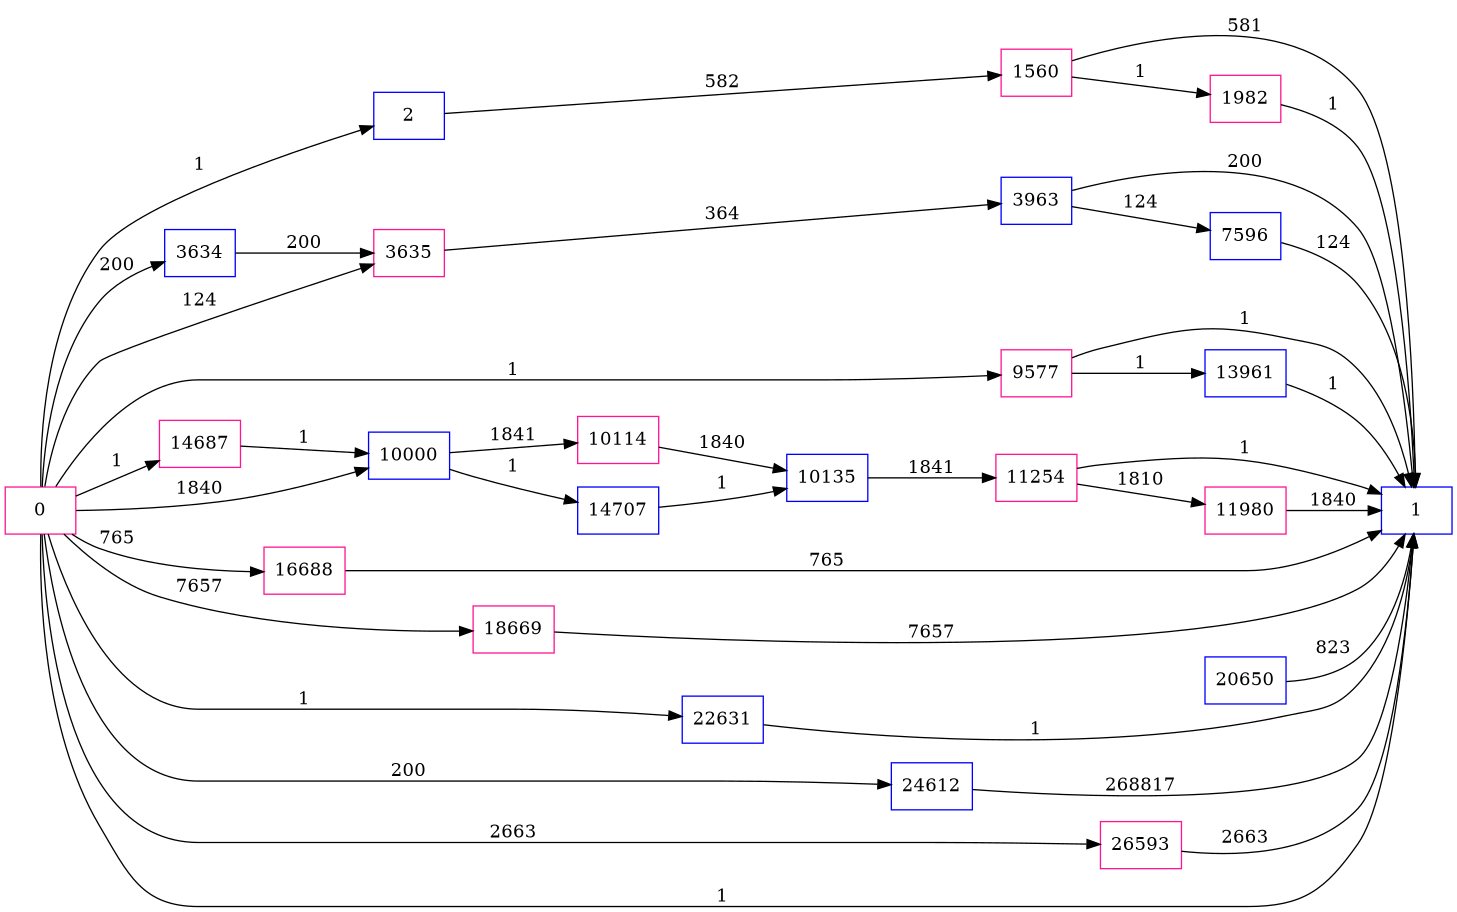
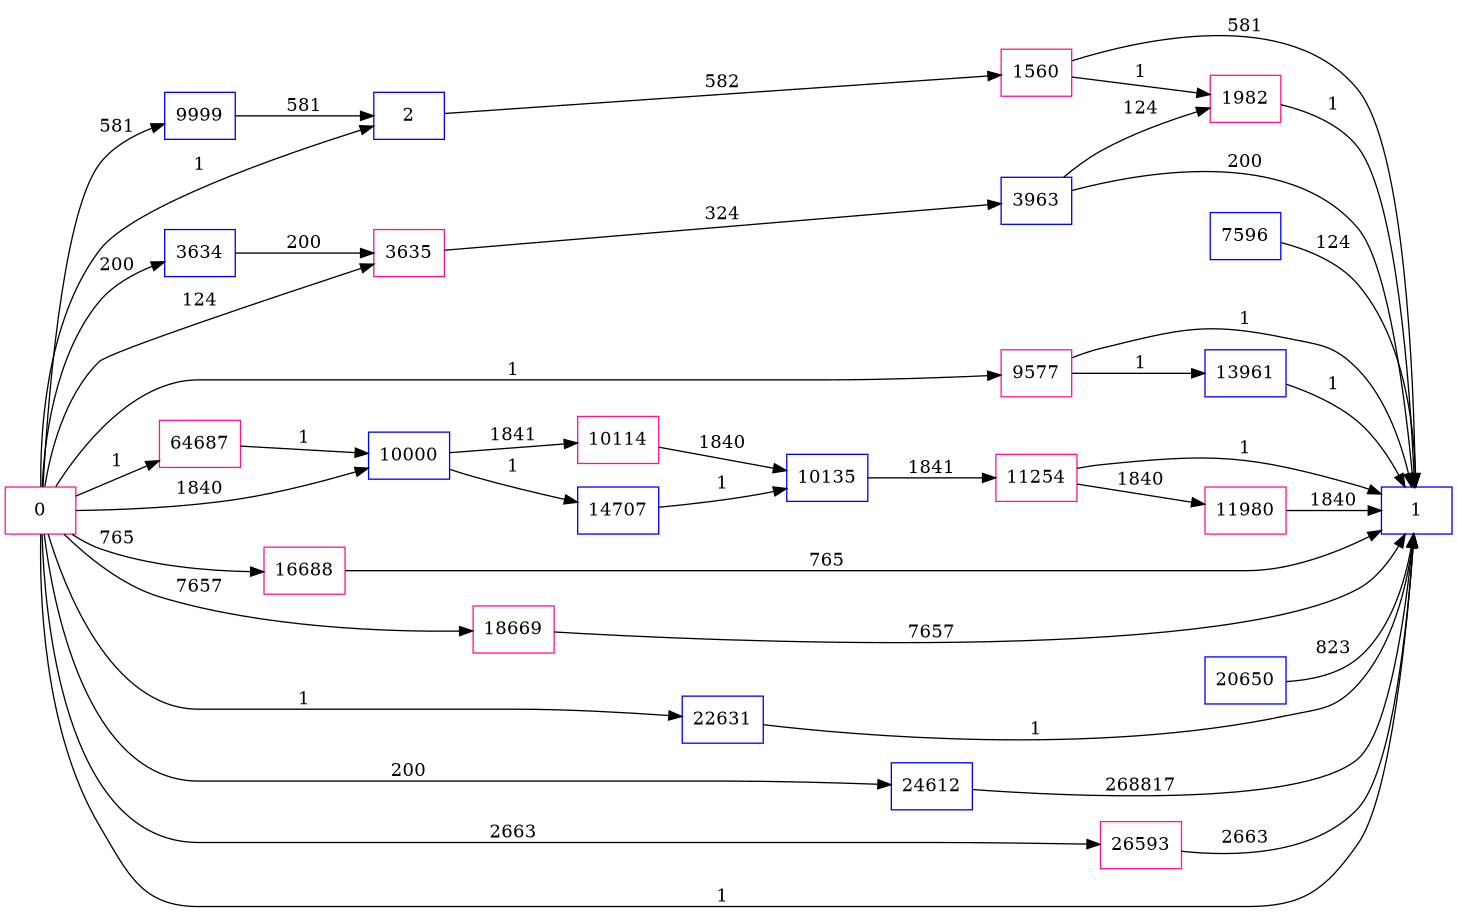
node "9999": added
edge "3635" -> "3963": label "364" -> "324"
edge "3963" -> "7596": now "3963" -> "1982"
node "14687": label "14687" -> "64687"
edge "11254" -> "11980": label "1810" -> "1840"
